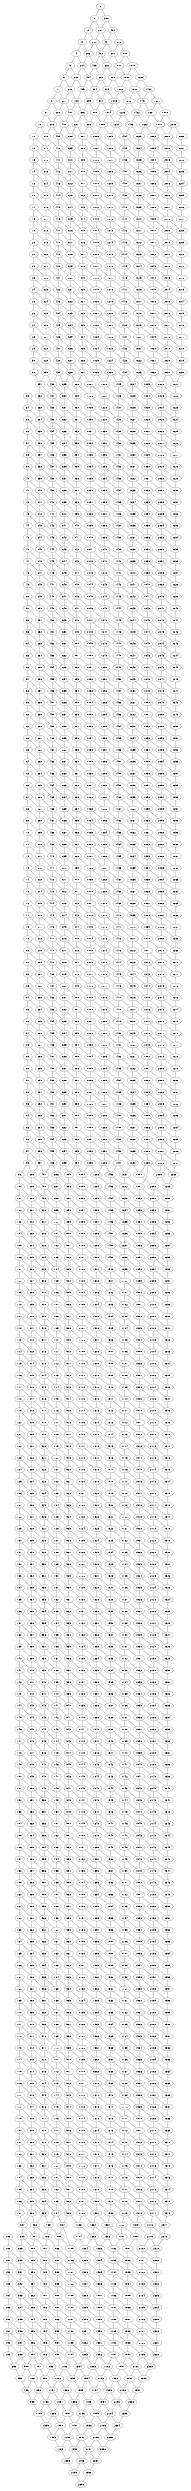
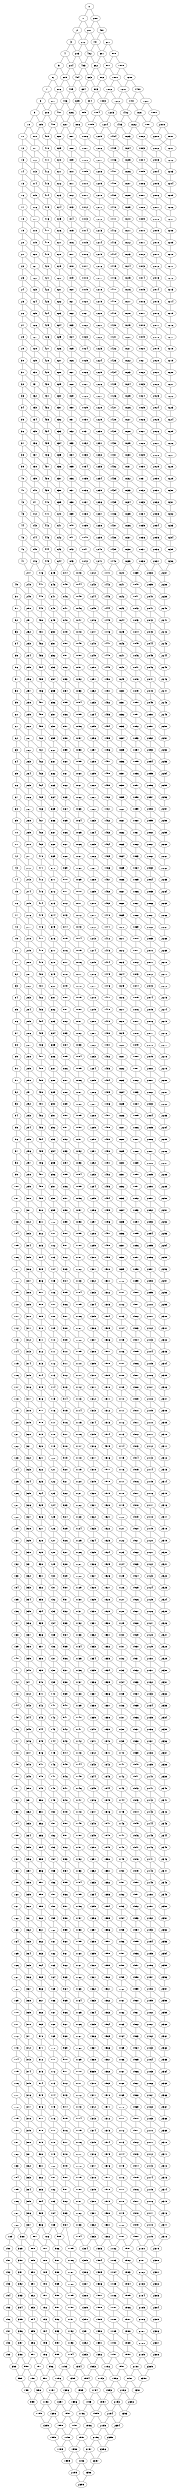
edge "1801" -- "2001": now "1801" -- "2200"
node "32": added
node "48": removed
edge "75" -- "275": removed
edge "1889" -- "1891": now "1890" -- "1891"
node "188": added
